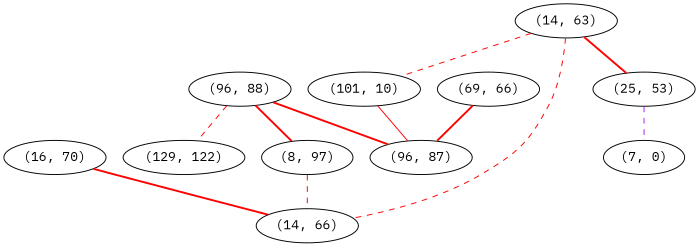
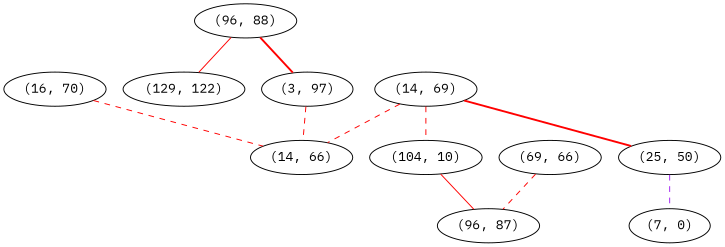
node "(14, 63)": label "(14, 63)" -> "(14, 69)"
node "(101, 10)": label "(101, 10)" -> "(104, 10)"
node "(25, 53)": label "(25, 53)" -> "(25, 50)"
edge "(96, 88)" -- "(129, 122)": style dashed -> solid
edge "(96, 88)" -- "(96, 87)": removed
edge "(69, 66)" -- "(96, 87)": style bold -> dashed
node "(8, 97)": label "(8, 97)" -> "(3, 97)"
edge "(16, 70)" -- "(14, 66)": style bold -> dashed
